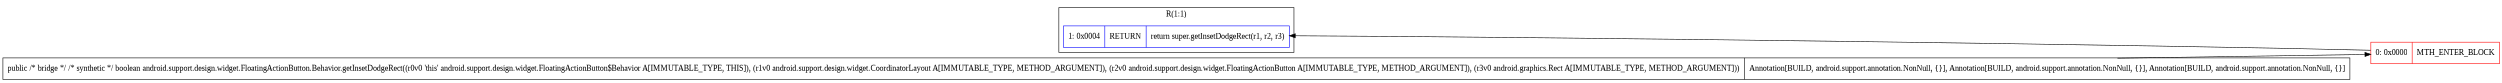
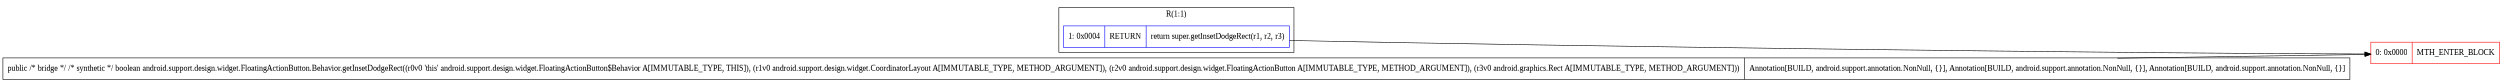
edge "0: 0x0000" -> "1: 0x0004": reversed
